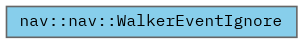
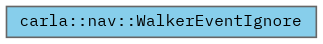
node "nav::nav::WalkerEventIgnore": label "nav::nav::WalkerEventIgnore" -> "carla::nav::WalkerEventIgnore"
